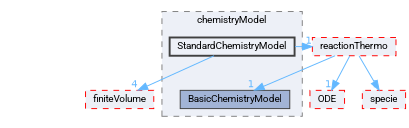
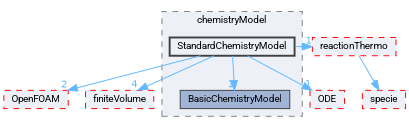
edge "reactionThermo" -> "ODE": now "StandardChemistryModel" -> "ODE"
edge "reactionThermo" -> "BasicChemistryModel": now "StandardChemistryModel" -> "BasicChemistryModel"
node "OpenFOAM": added
